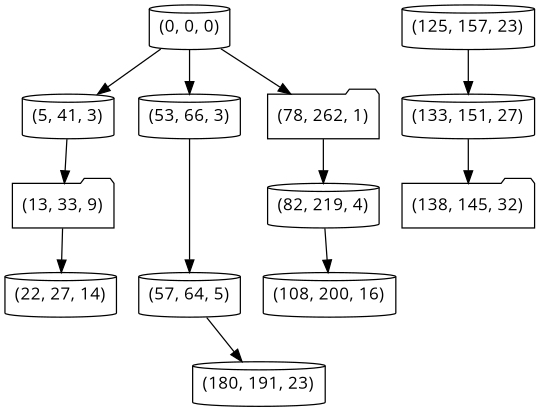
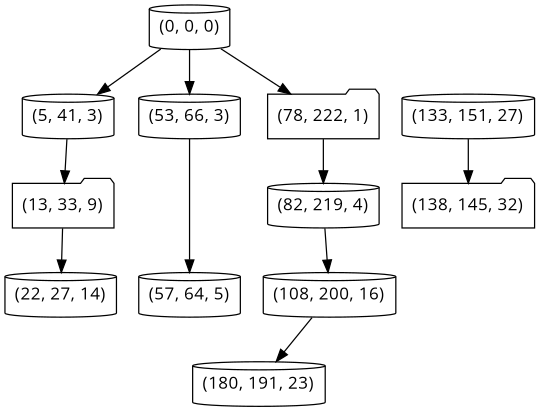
node "(125, 157, 23)": removed
node "(78, 262, 1)": label "(78, 262, 1)" -> "(78, 222, 1)"
edge "(57, 64, 5)" -> "(180, 191, 23)": now "(108, 200, 16)" -> "(180, 191, 23)"
